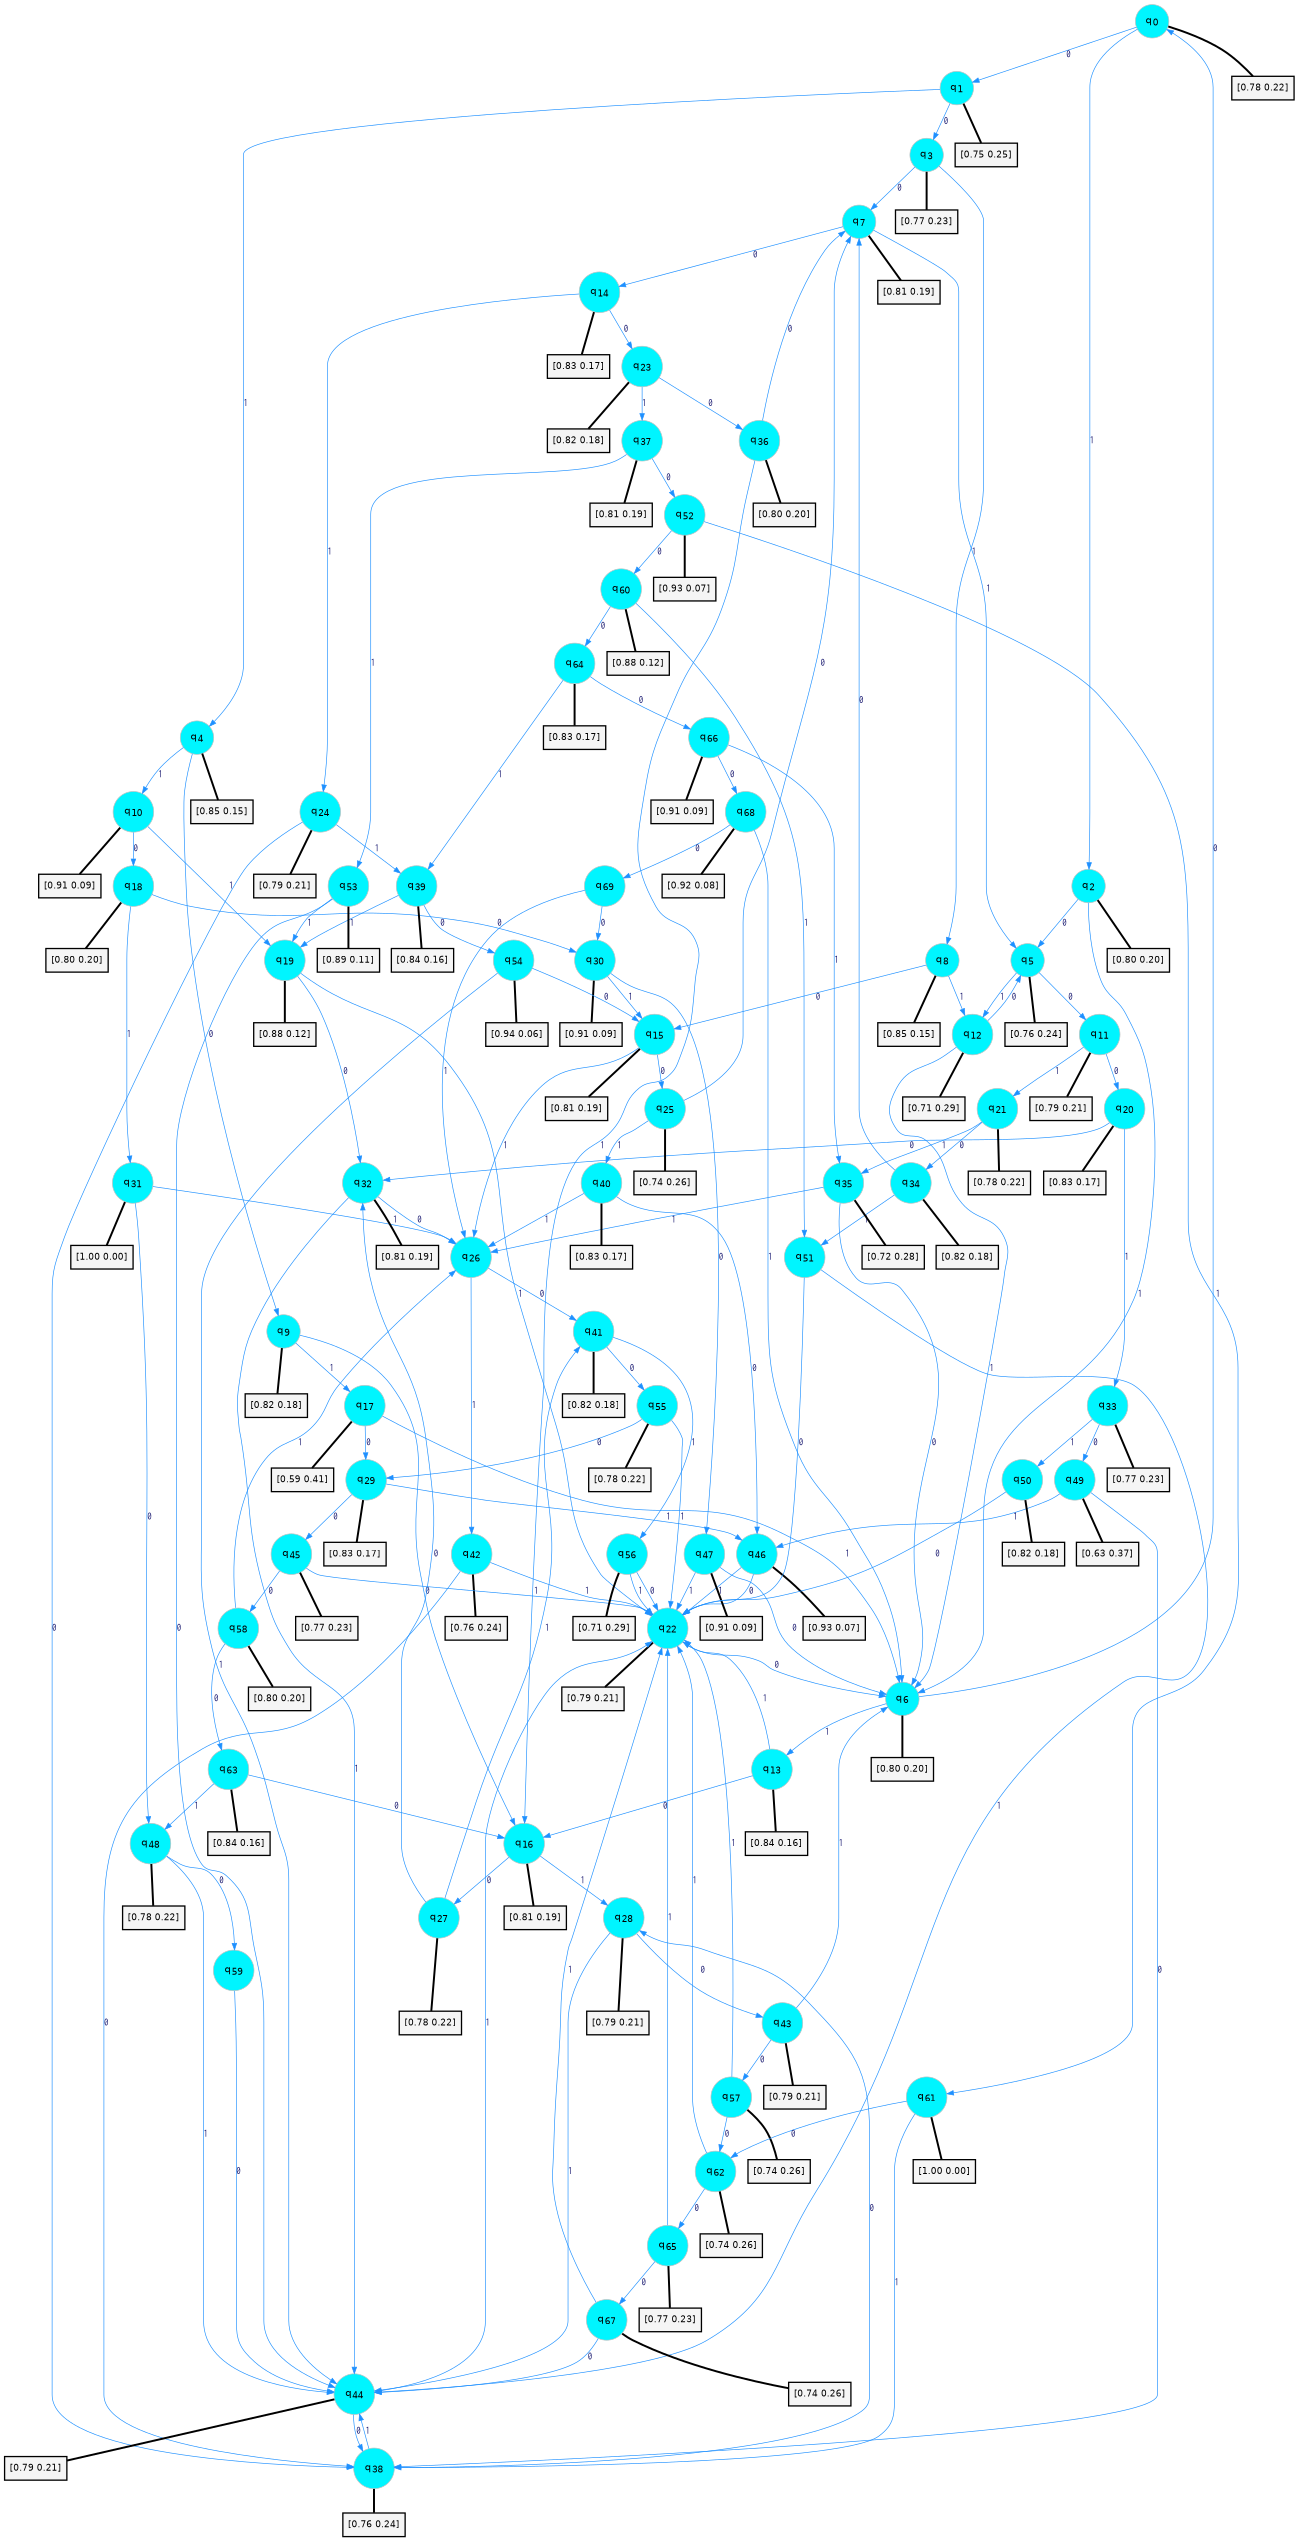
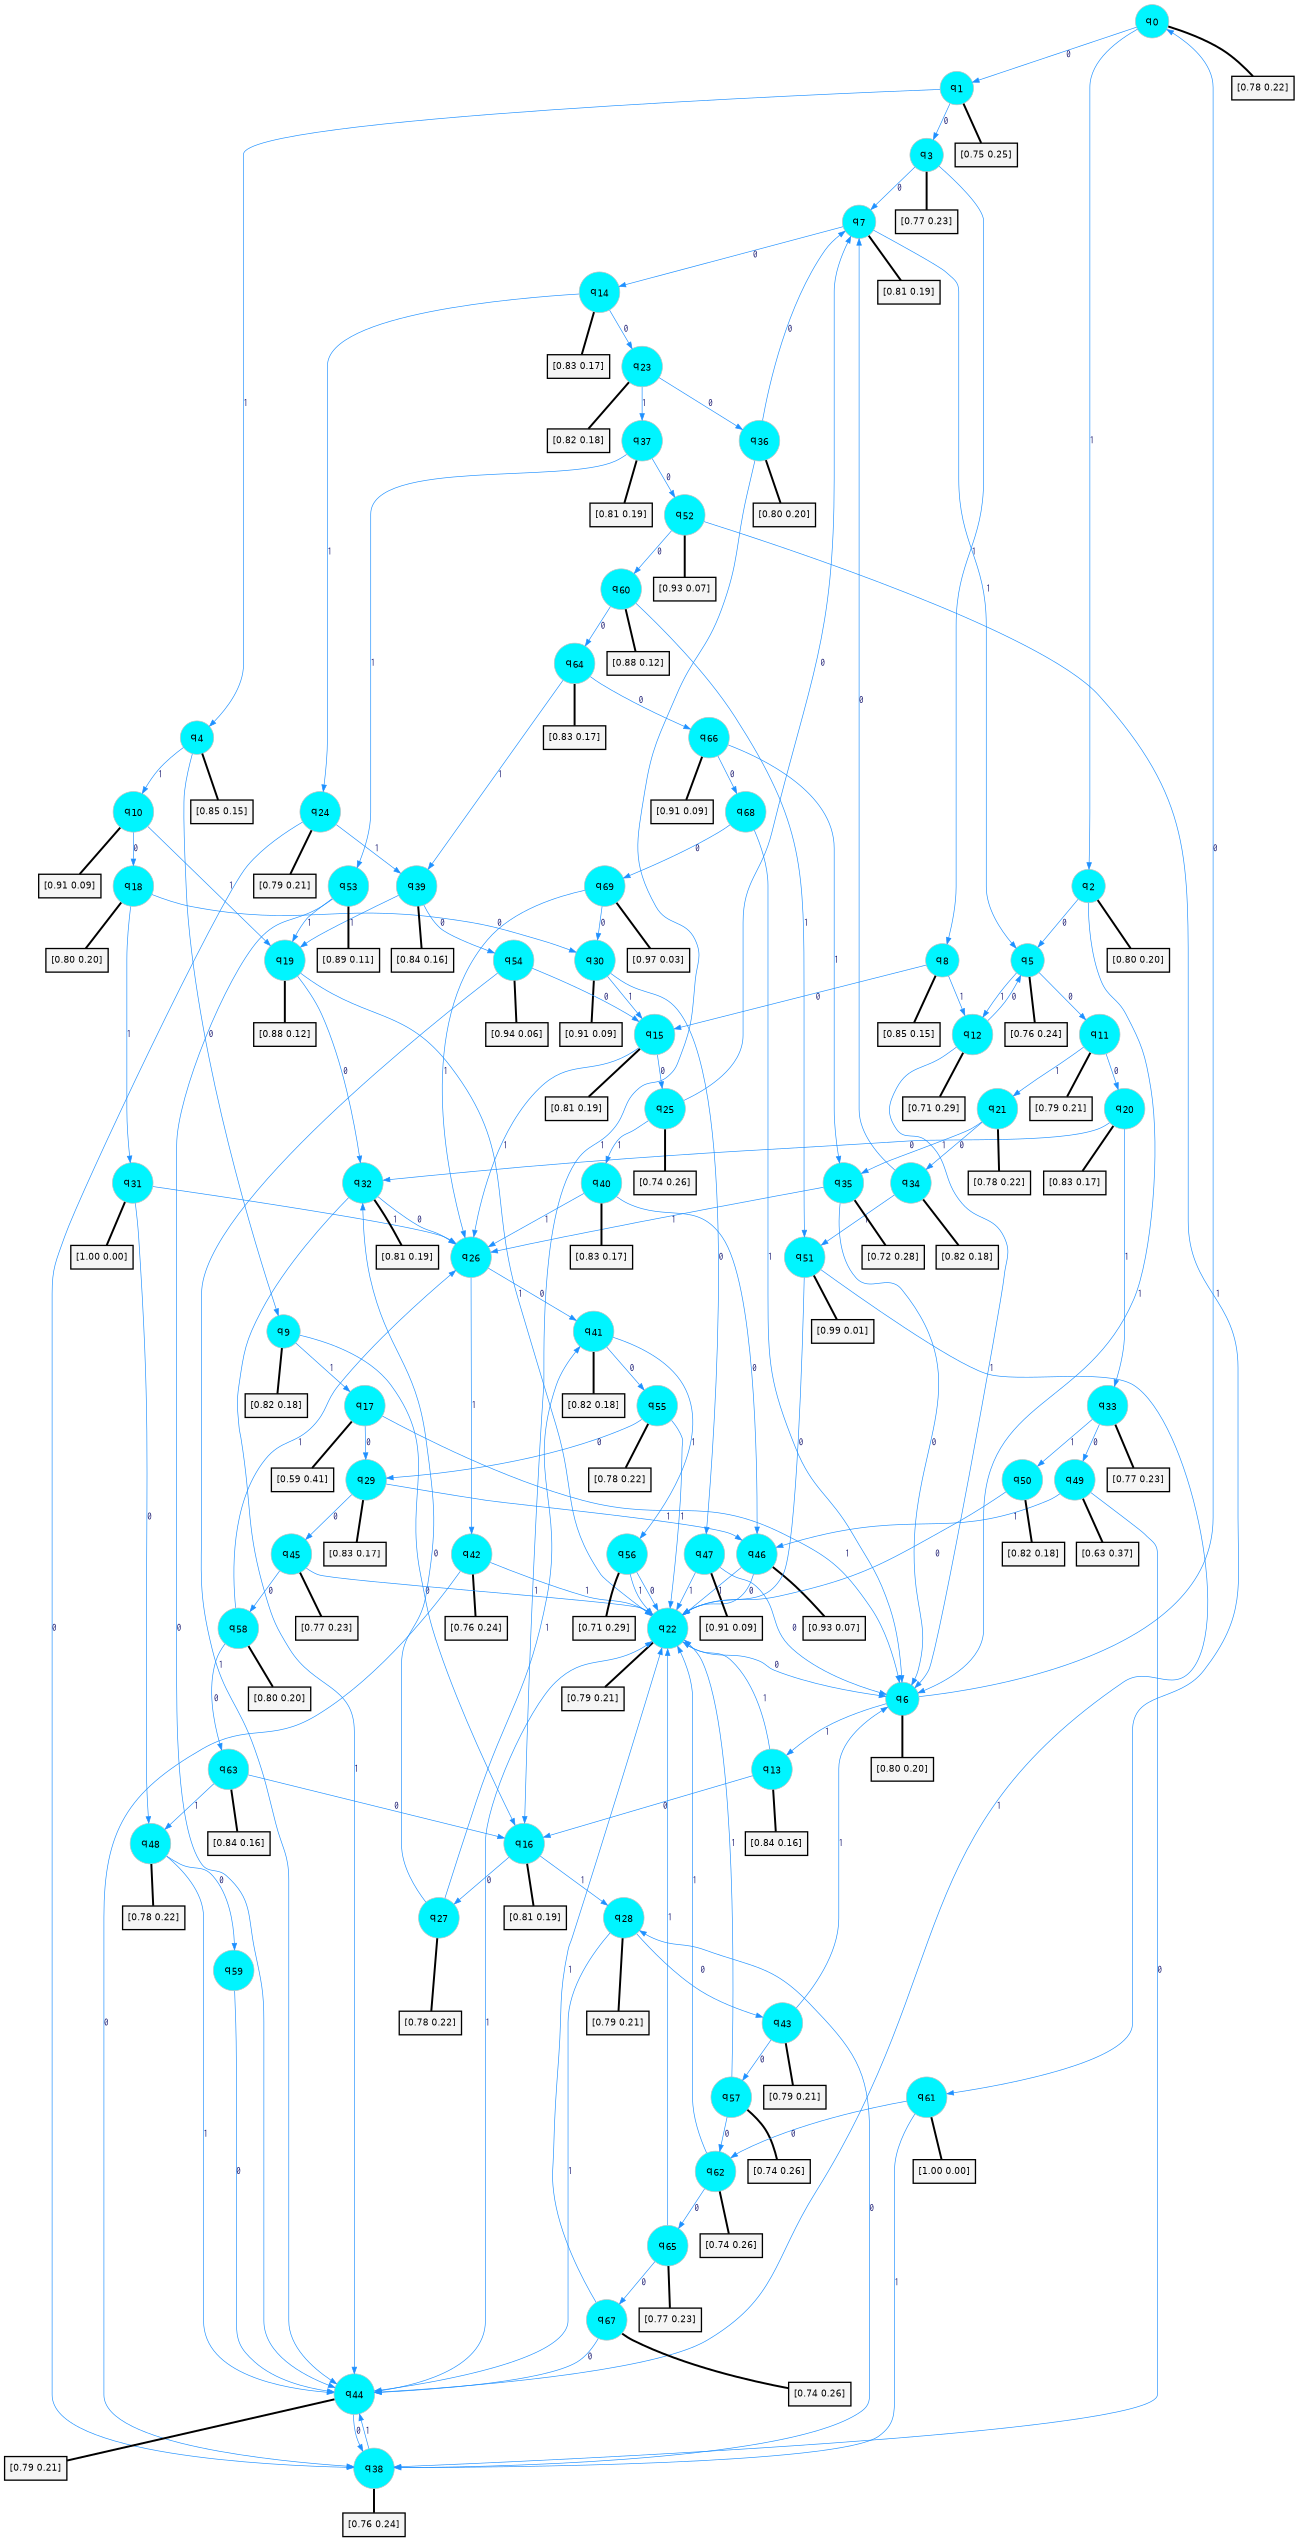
node "[0.92 0.08]": removed
node "[0.97 0.03]": added
node "[0.99 0.01]": added
